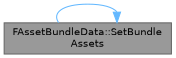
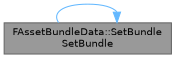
node "FAssetBundleData::SetBundle Assets": label "FAssetBundleData::SetBundle Assets" -> "FAssetBundleData::SetBundle SetBundle"
